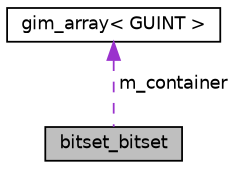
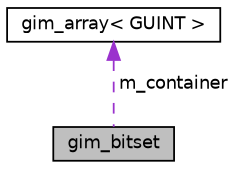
node "bitset_bitset": label "bitset_bitset" -> "gim_bitset"
